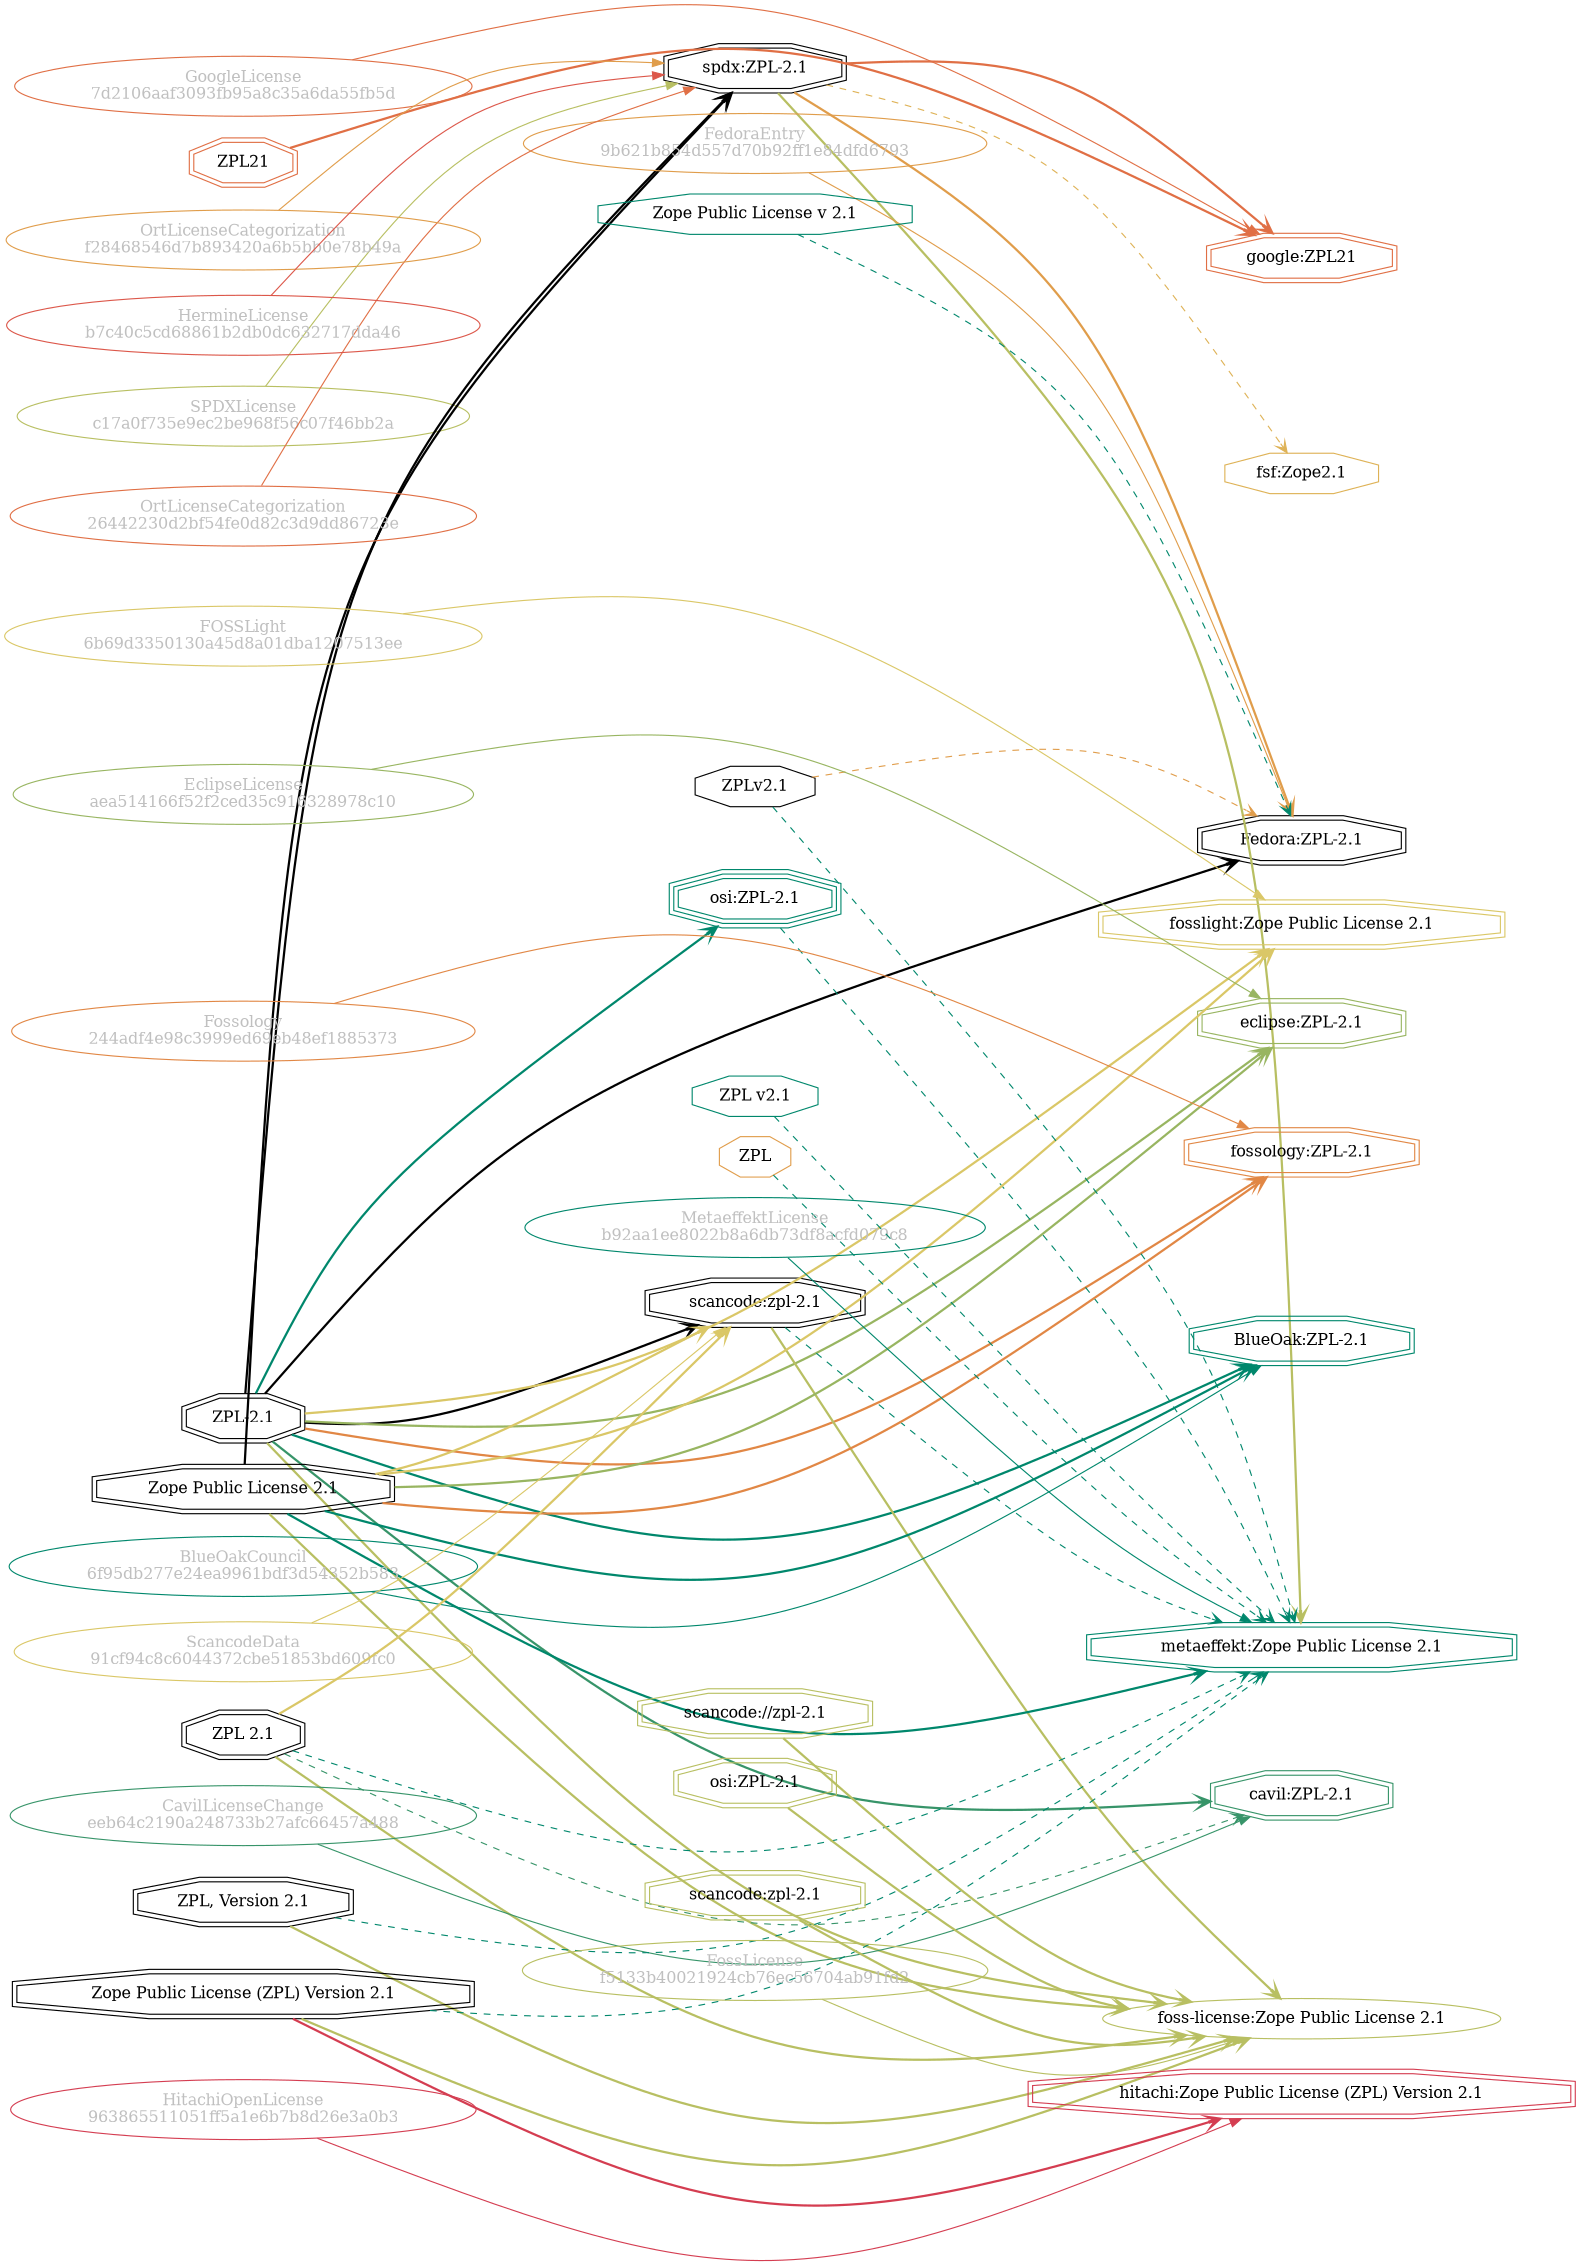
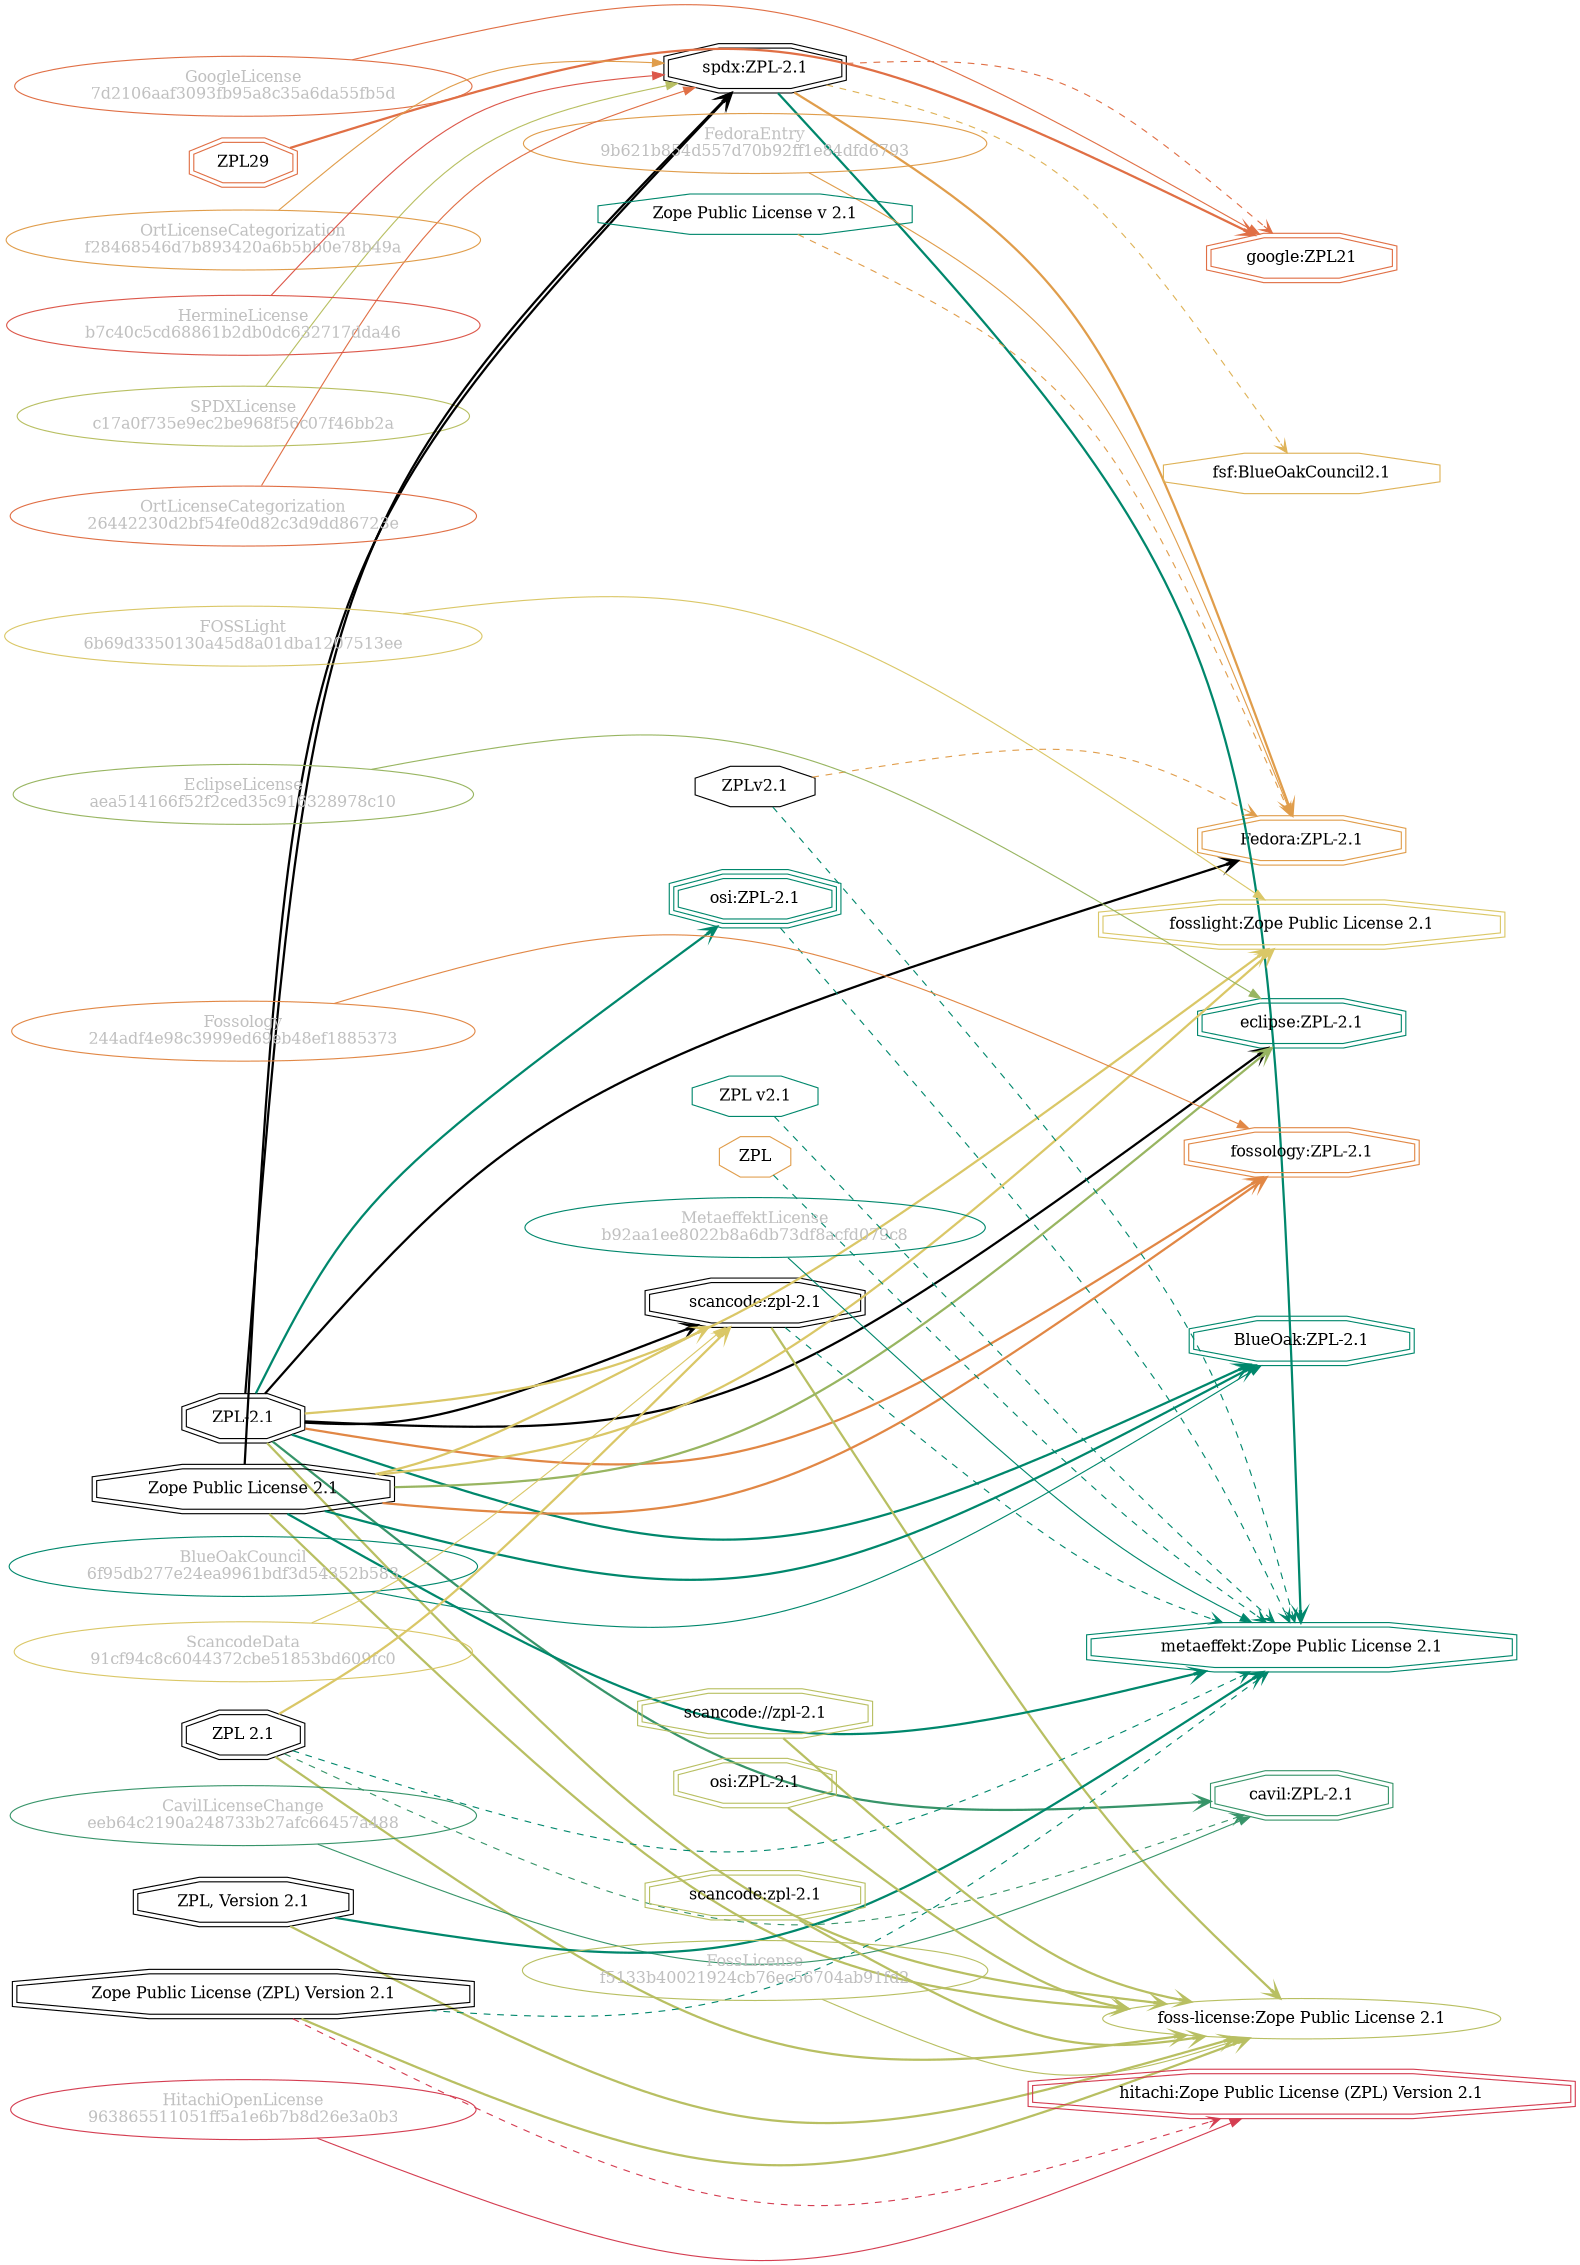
edge "spdx:ZPL-2.1" -> "google:ZPL21": style bold -> dashed
node "ZPL21": label "ZPL21" -> "ZPL29"
edge "Zope Public License v 2.1" -> "Fedora:ZPL-2.1": color #00876c -> #e09d4b
node "fsf:Zope2.1": label "fsf:Zope2.1" -> "fsf:BlueOakCouncil2.1"
edge "spdx:ZPL-2.1" -> "metaeffekt:Zope Public License 2.1": color #b8bf62 -> #00876c
node "Fedora:ZPL-2.1": color black -> #e09d4b
node "eclipse:ZPL-2.1": color #98b561 -> #00876c
edge "ZPL-2.1" -> "eclipse:ZPL-2.1": color #98b561 -> black
edge "ZPL, Version 2.1" -> "metaeffekt:Zope Public License 2.1": style dashed -> bold
edge "Zope Public License (ZPL) Version 2.1" -> "hitachi:Zope Public License (ZPL) Version 2.1": style bold -> dashed
